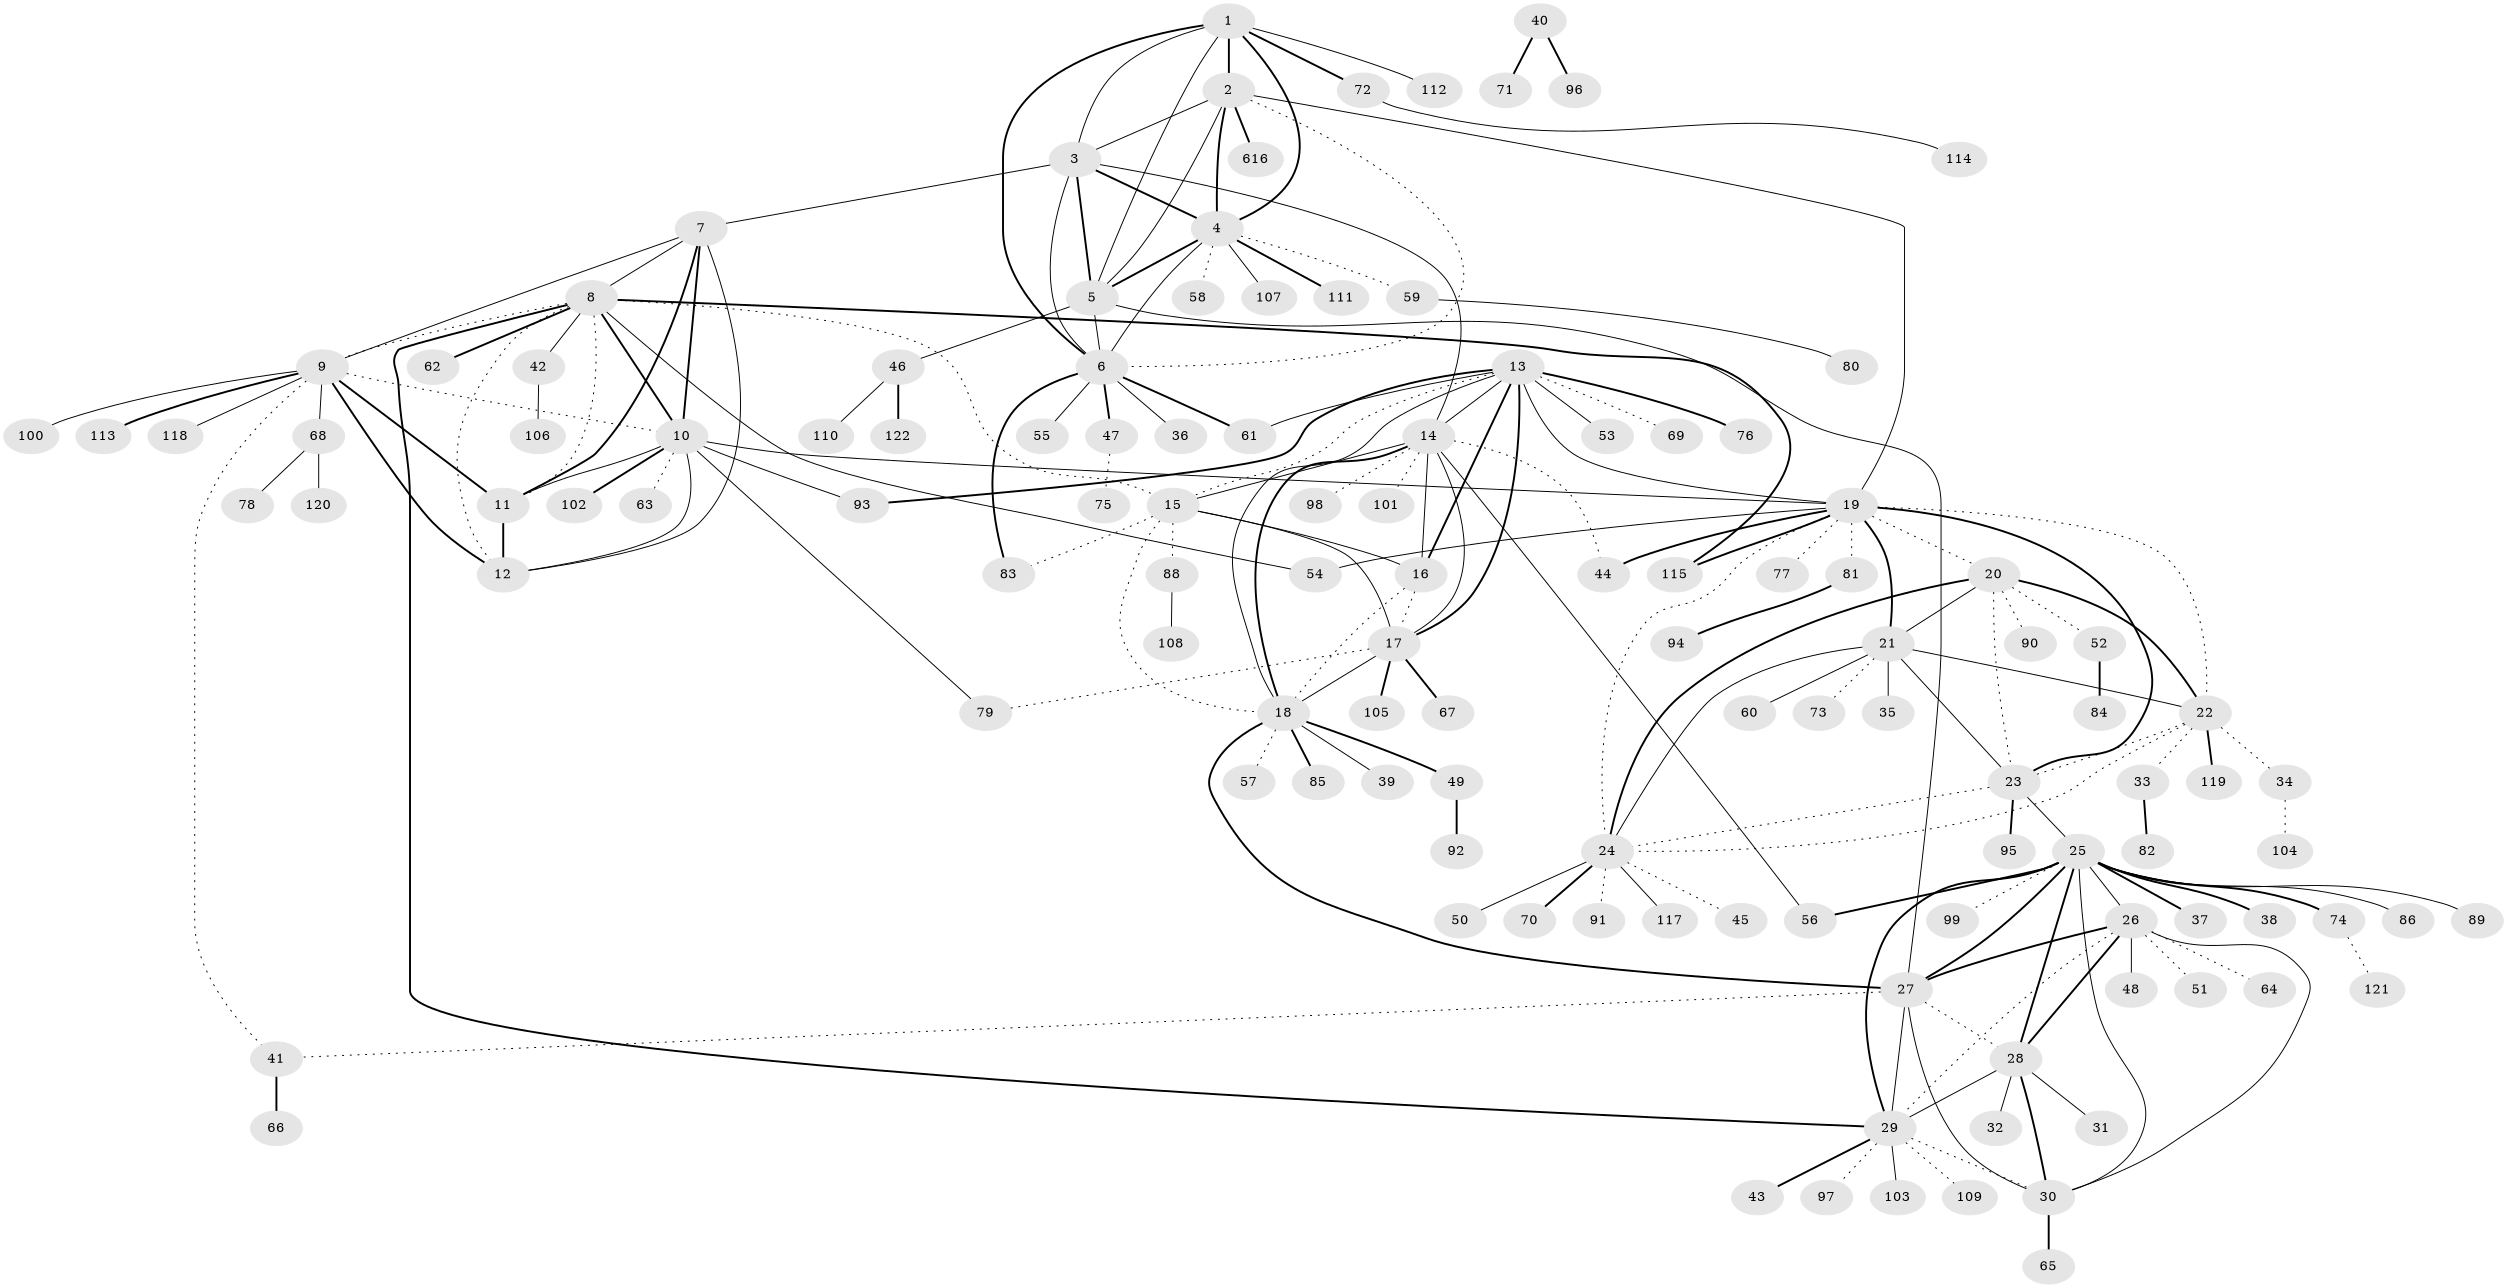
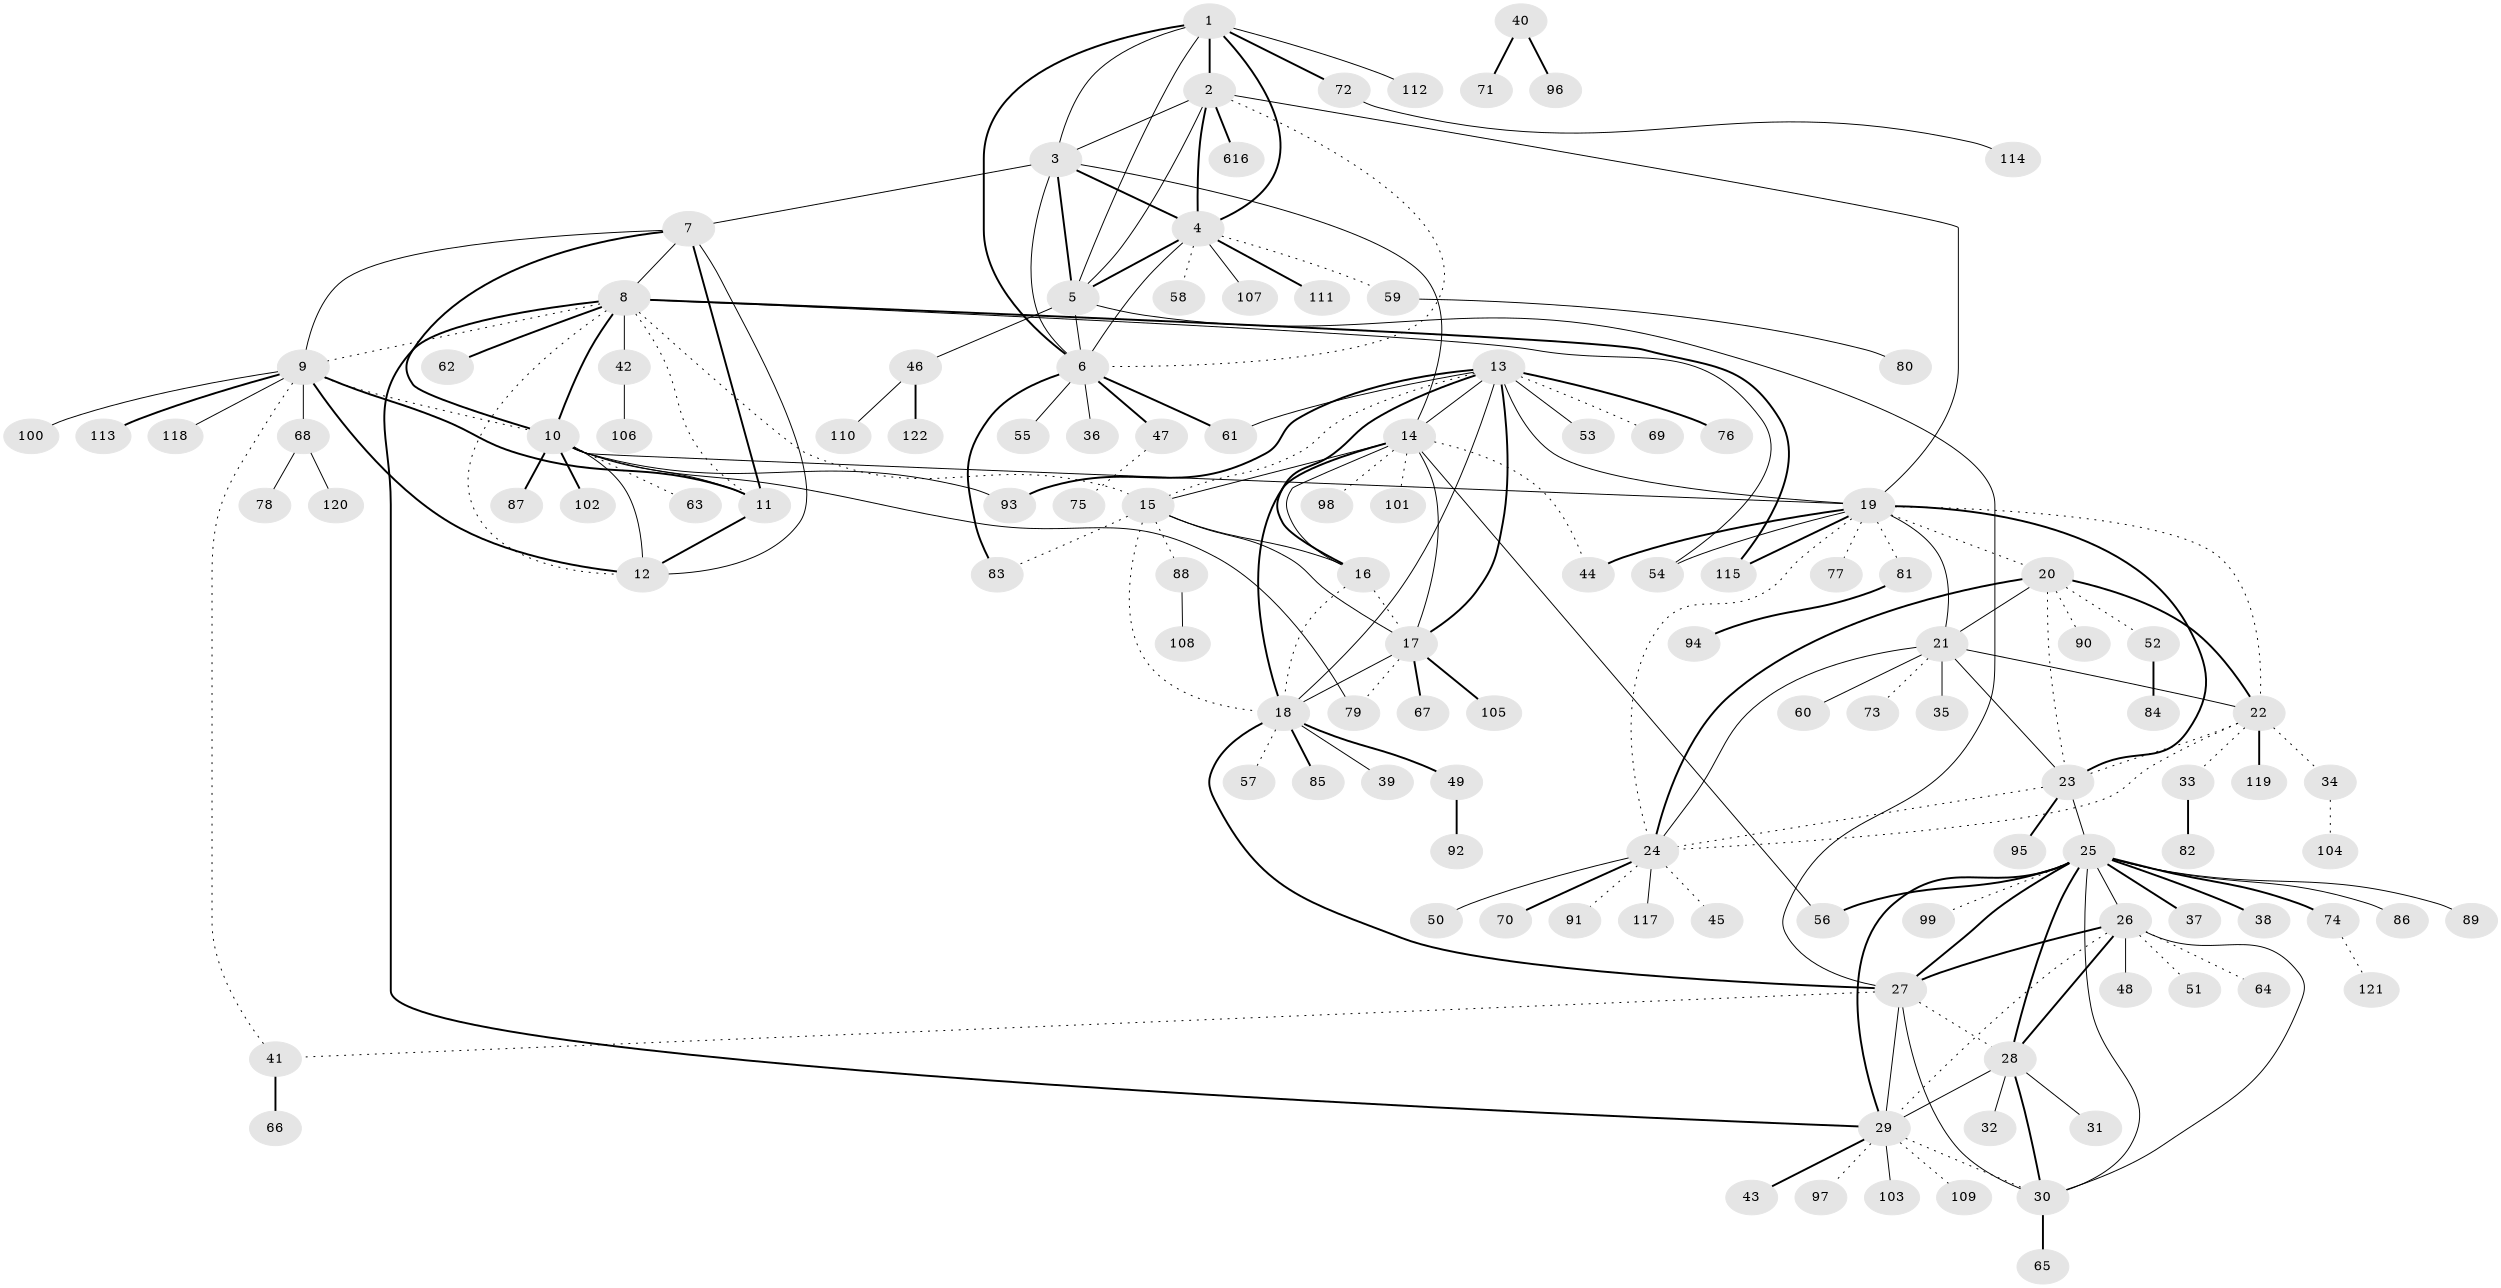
node "87": added
edge "19" -- "21": style bold -> solid
